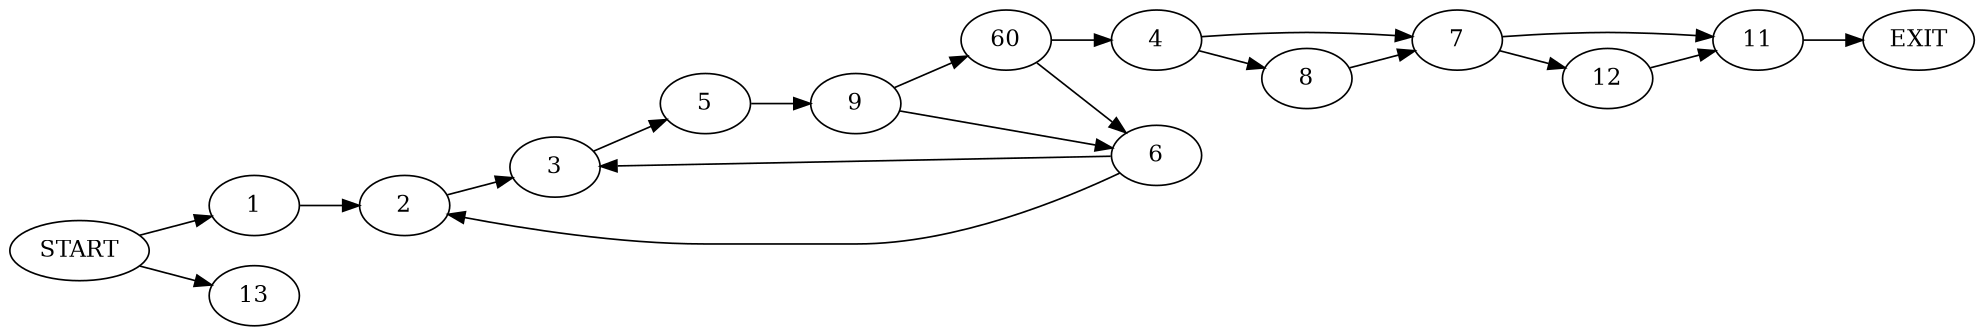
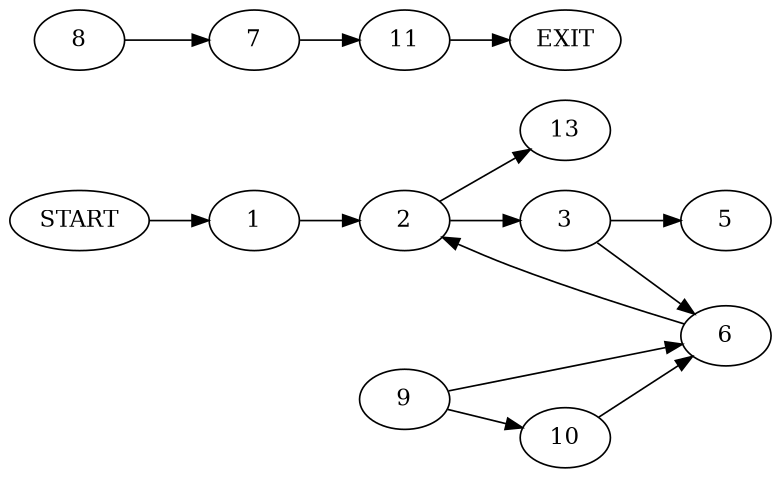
node "60": label "60" -> "10"
node "4": removed
node "12": removed
edge "5" -> "9": removed
edge "6" -> "3": reversed
edge "START" -> "13": now "2" -> "13"
